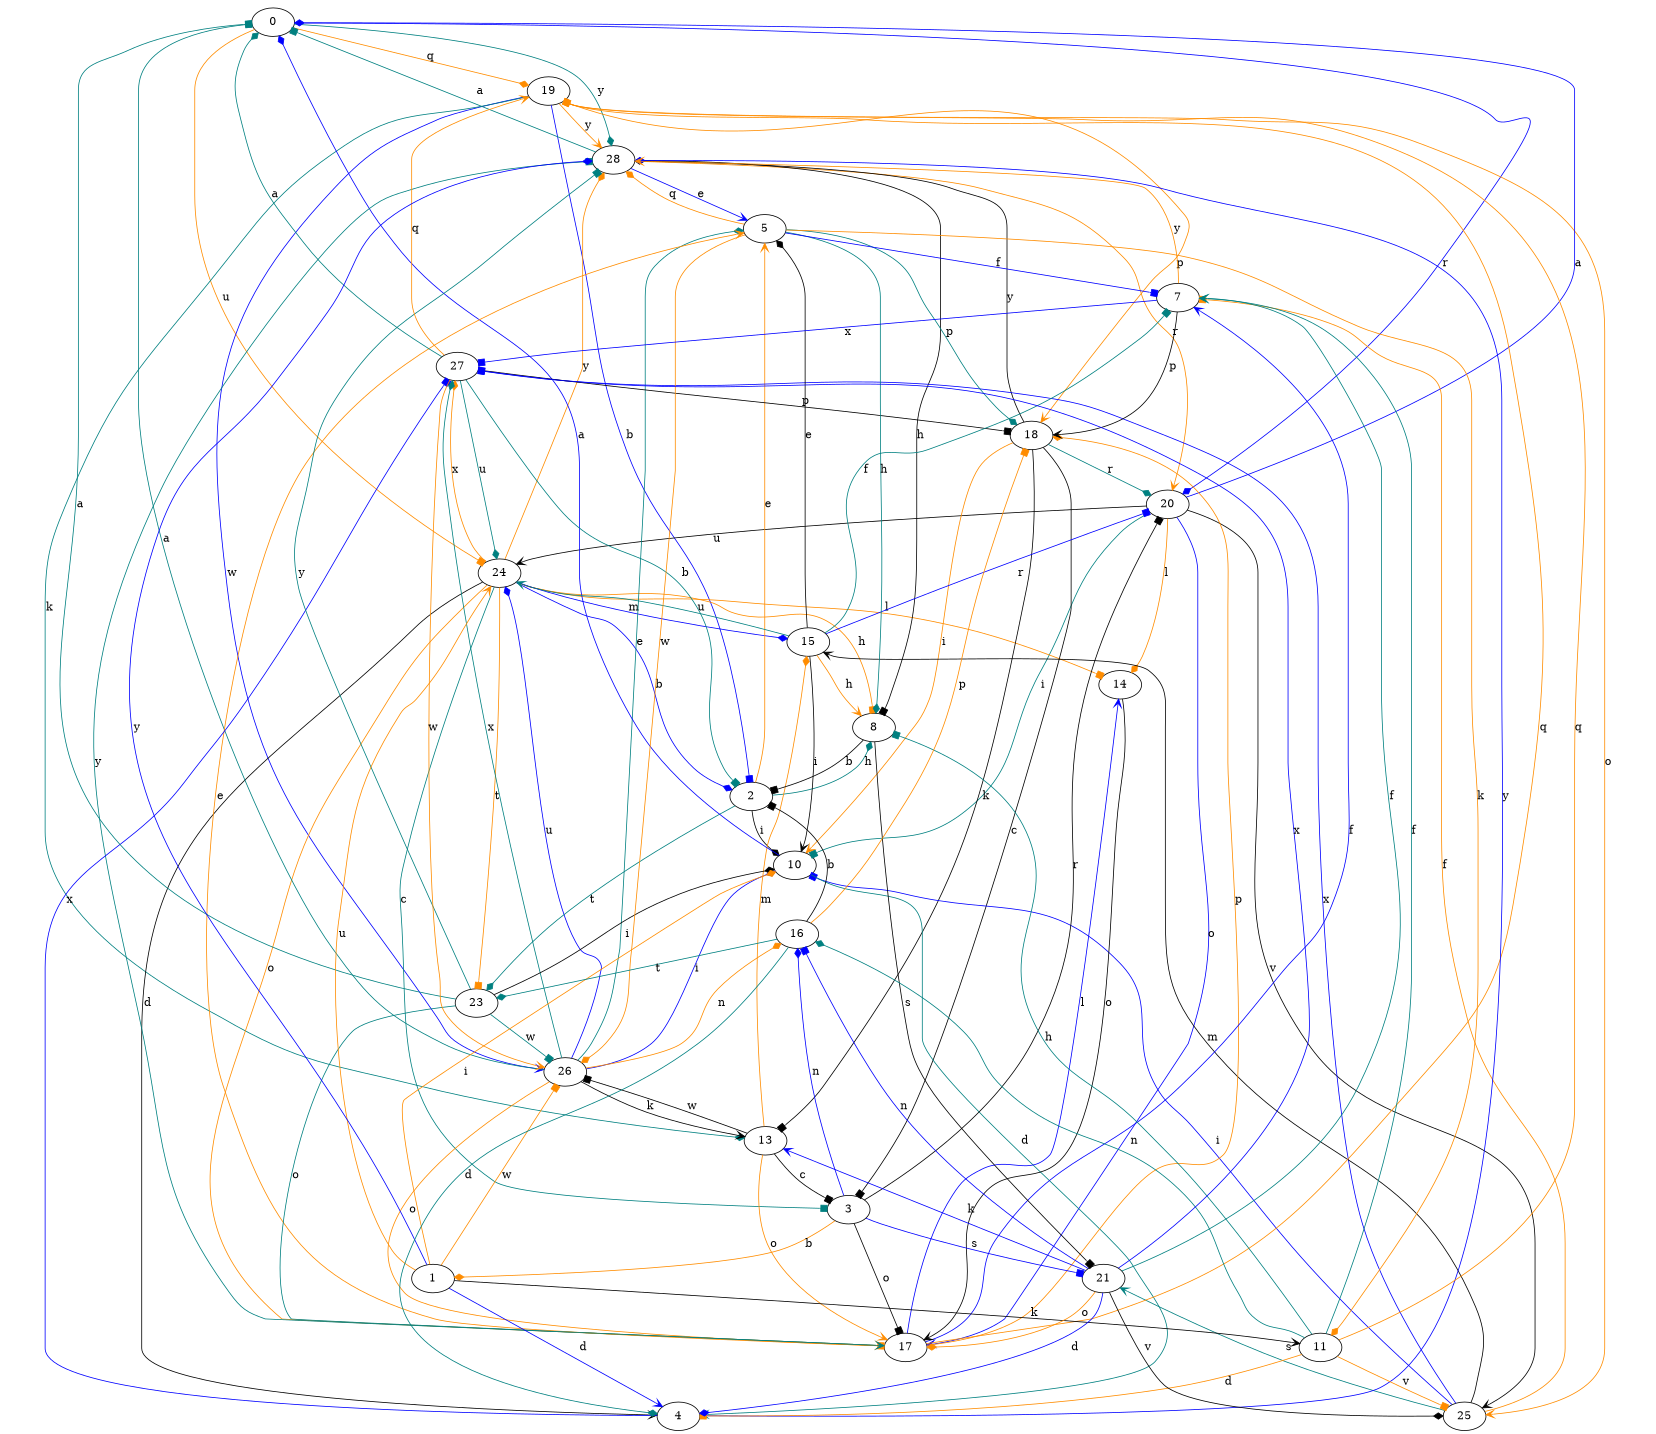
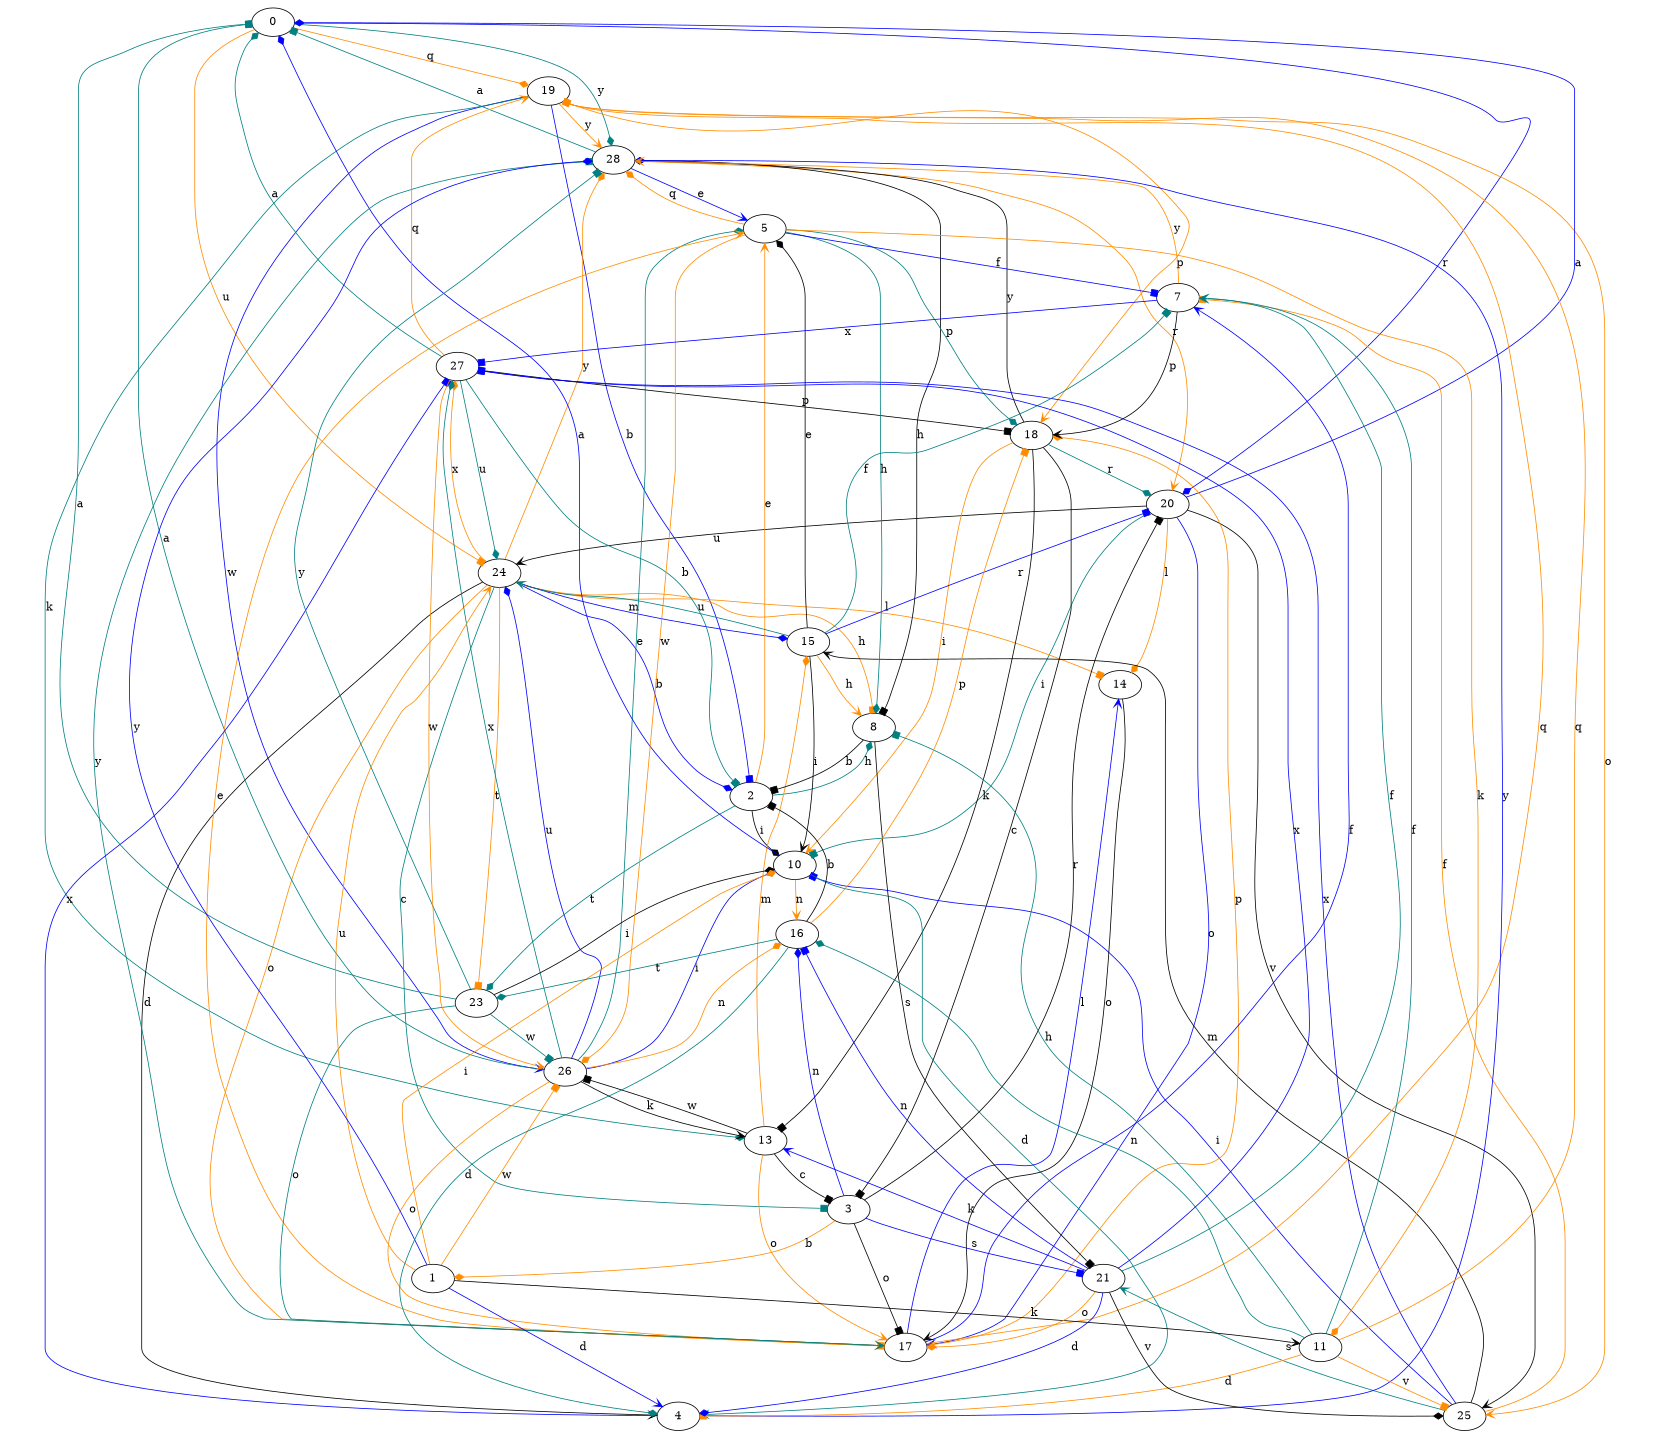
edge "10" -> "16": added, label "n"
